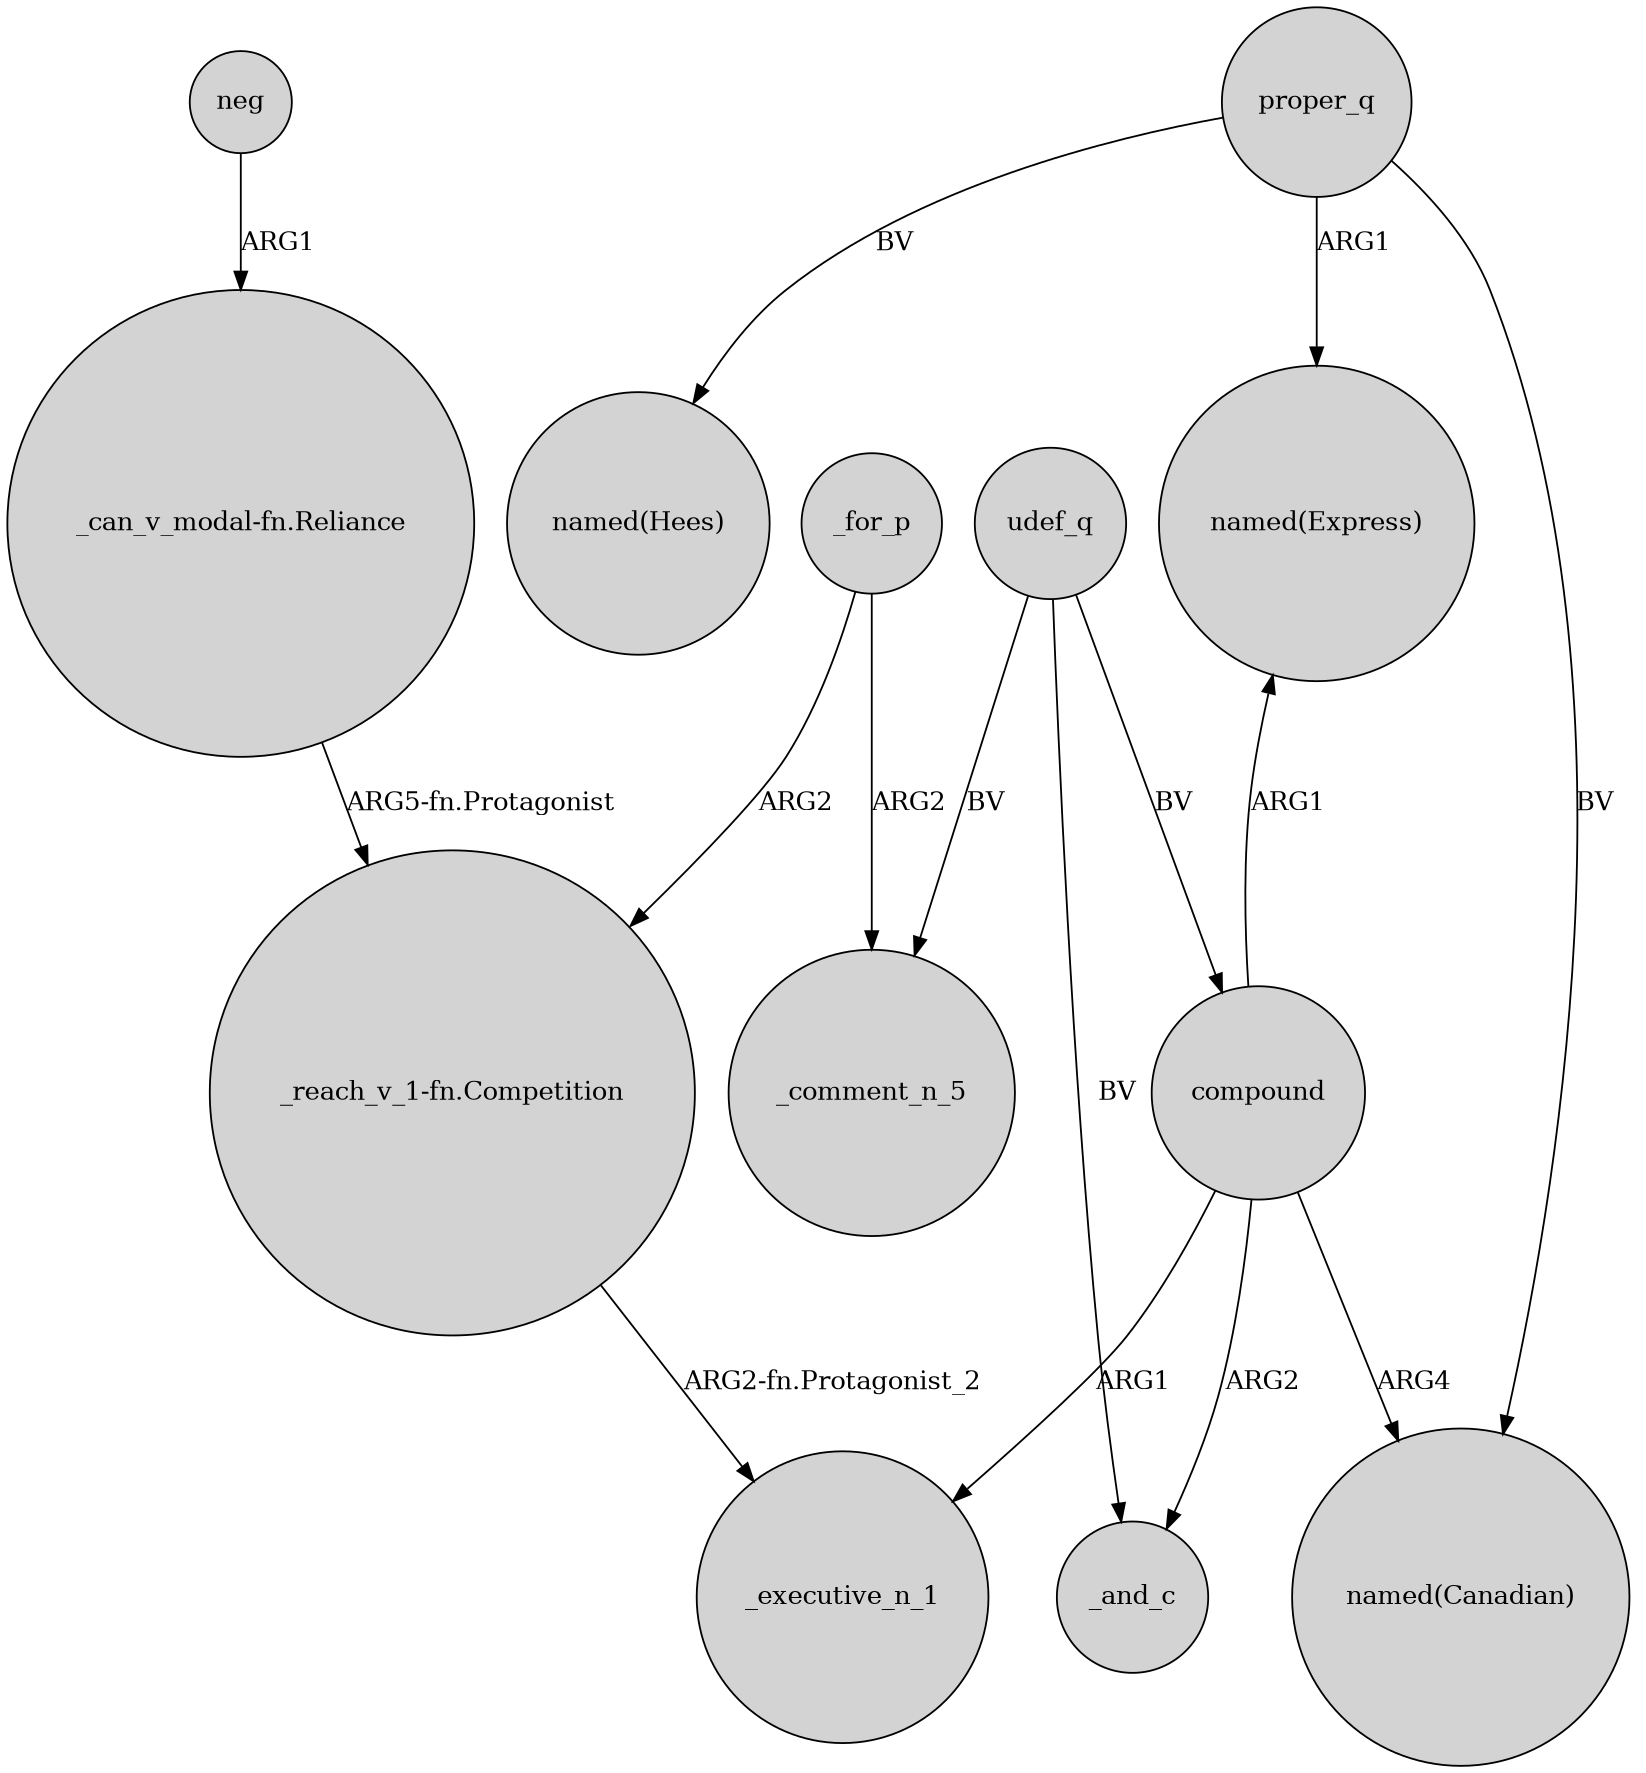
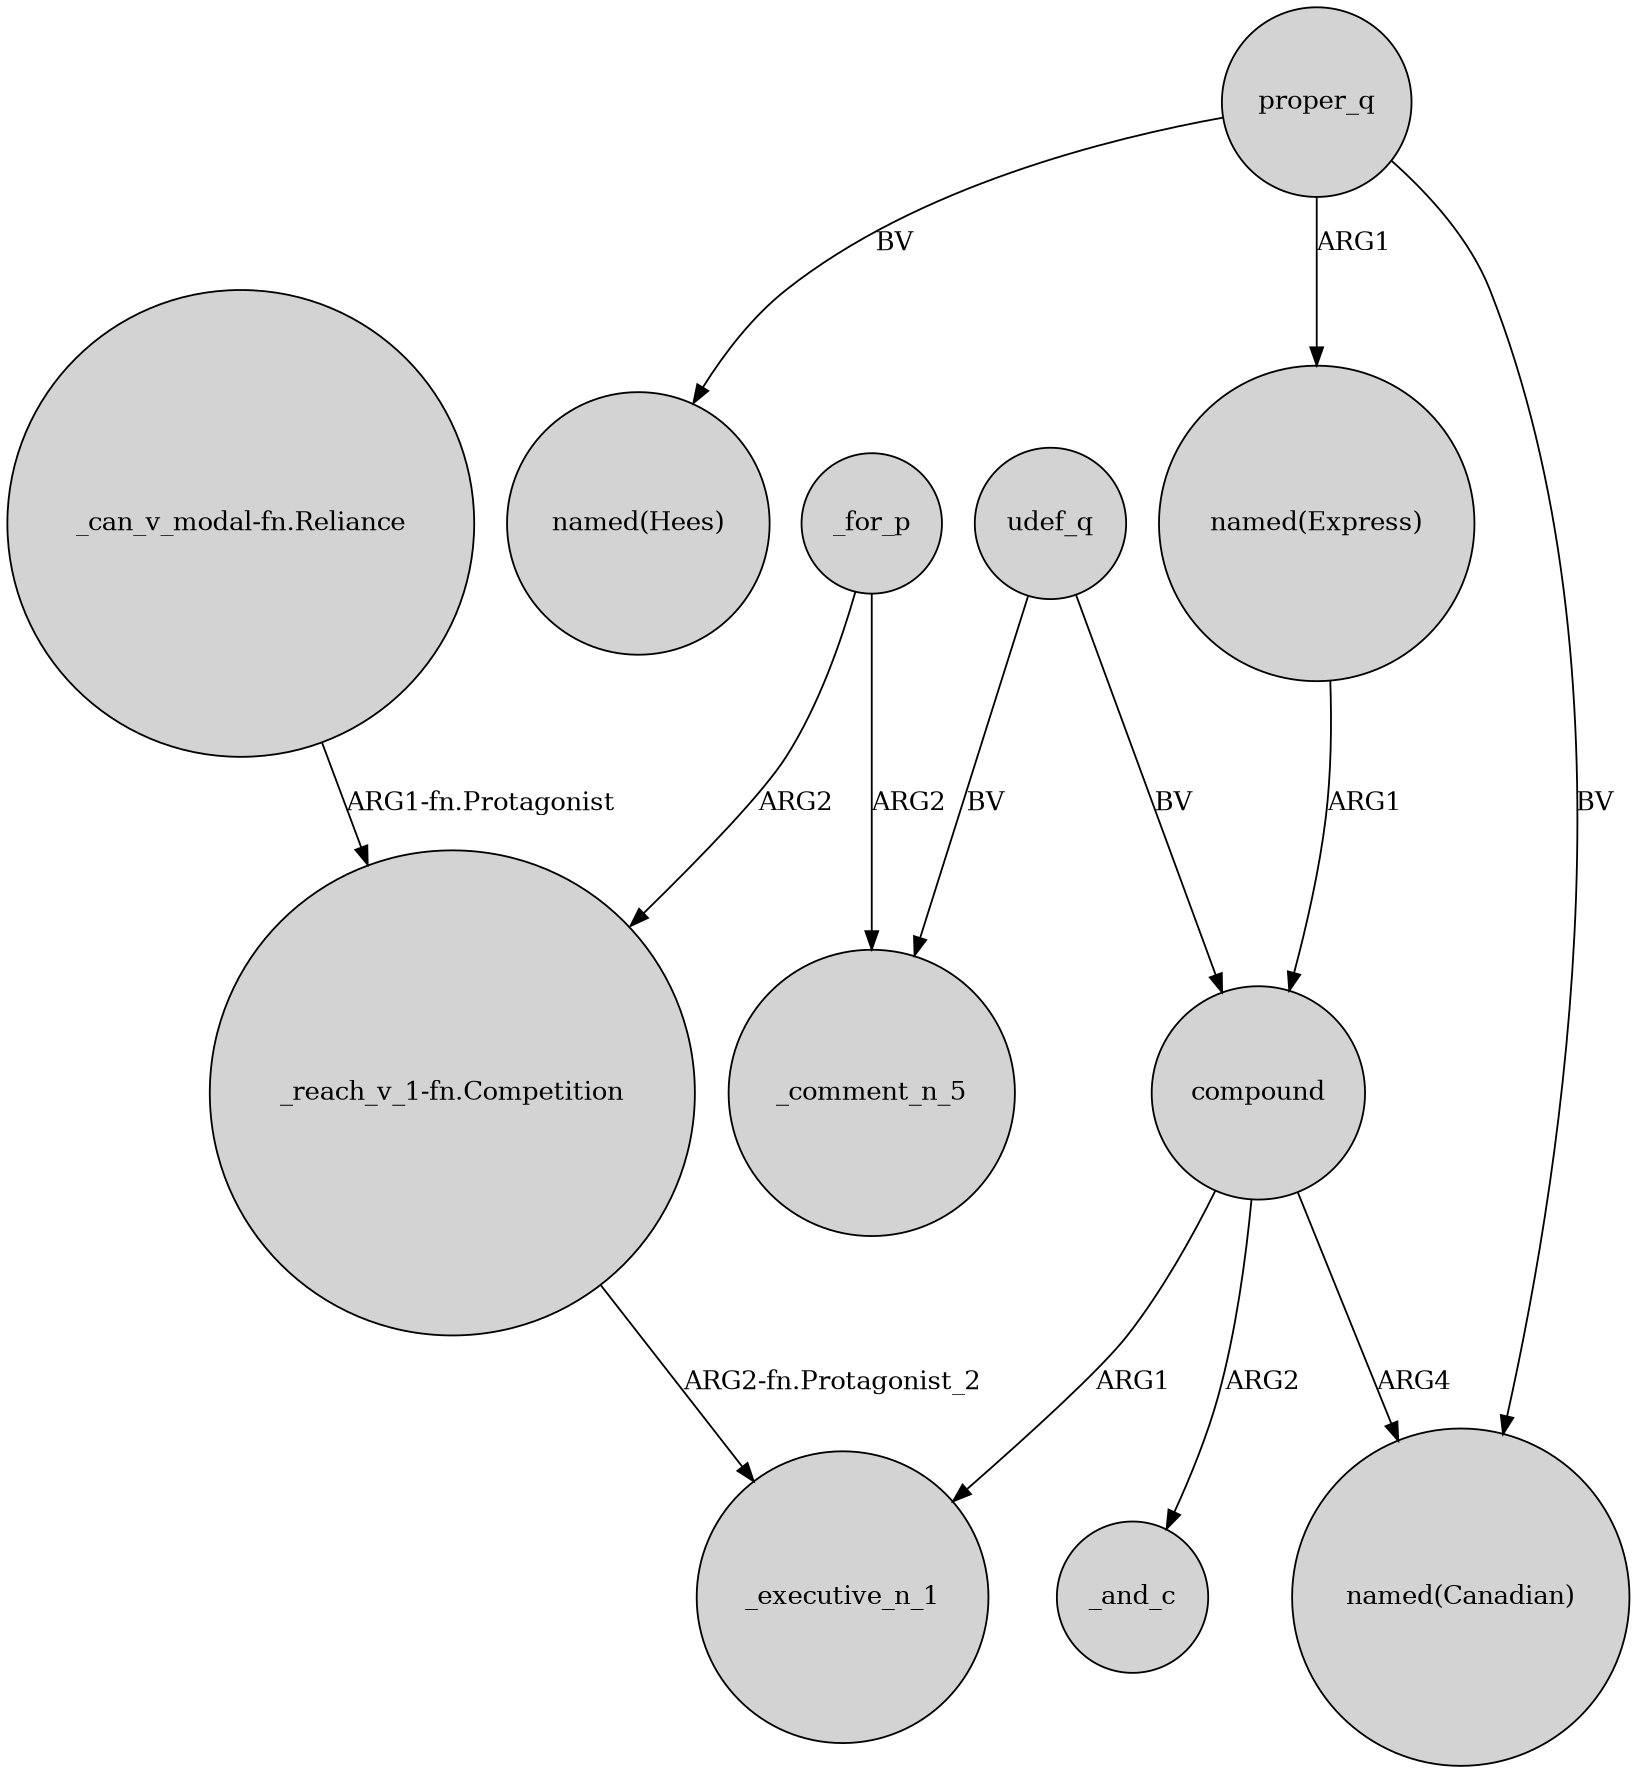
node "neg": removed
edge "_can_v_modal-fn.Reliance" -> "_reach_v_1-fn.Competition": label "ARG5-fn.Protagonist" -> "ARG1-fn.Protagonist"
edge "compound" -> "named(Express)": reversed
edge "udef_q" -> "_and_c": removed, label "BV"
